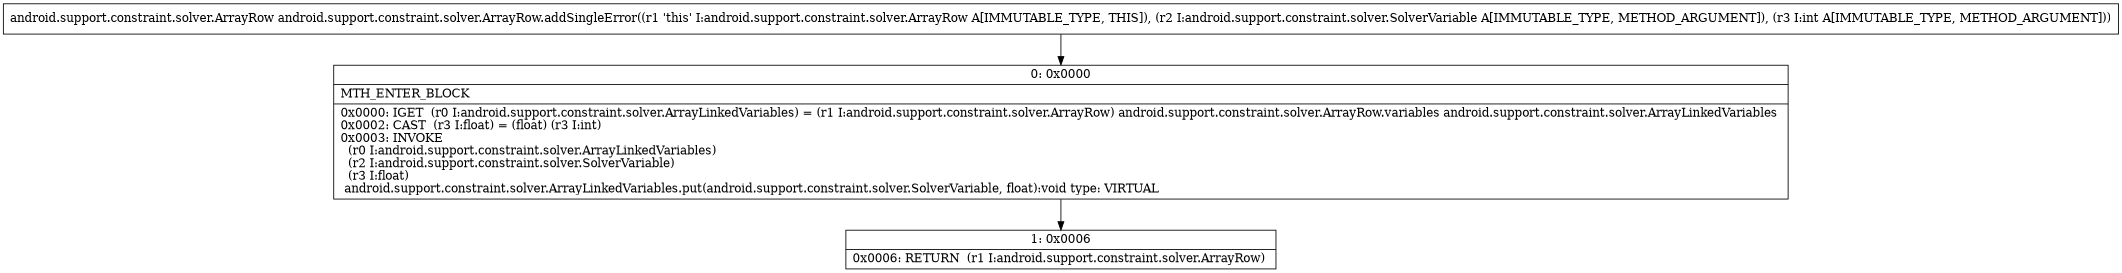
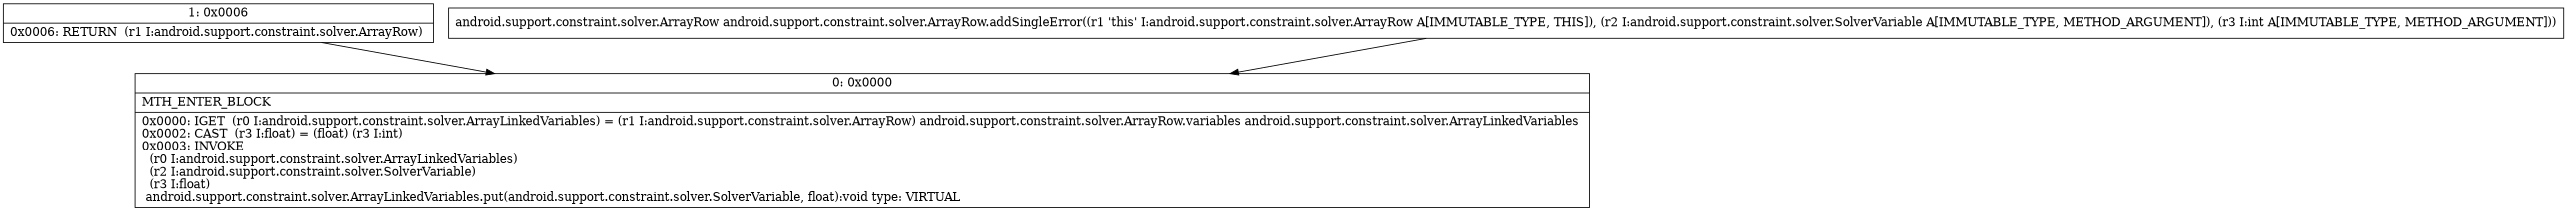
edge "0: 0x0000" -> "1: 0x0006": reversed
